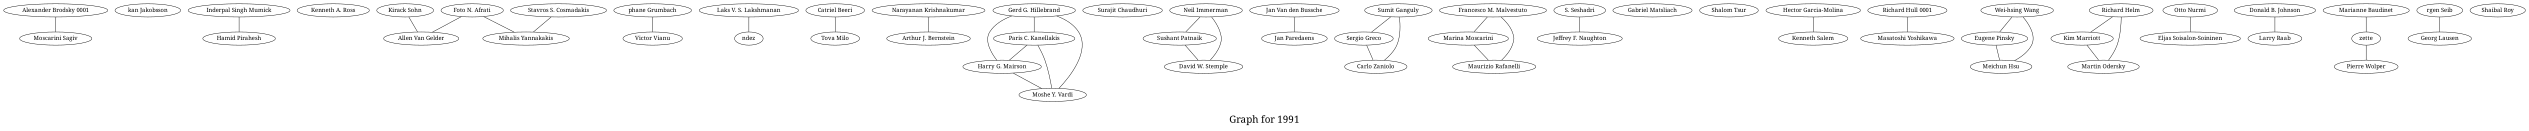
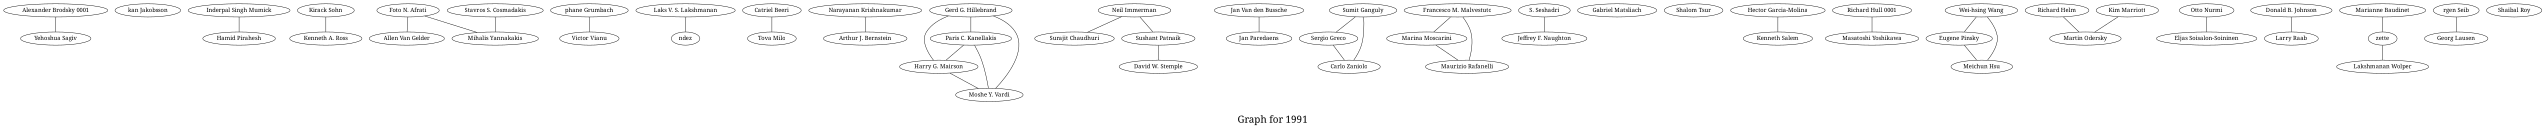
edge "Kirack Sohn" -- "Allen Van Gelder": now "Kirack Sohn" -- "Kenneth A. Ross"
edge "Richard Helm" -- "Kim Marriott": removed
node "Moscarini Sagiv": label "Moscarini Sagiv" -> "Yehoshua Sagiv"
edge "Neil Immerman" -- "David W. Stemple": now "Neil Immerman" -- "Surajit Chaudhuri"
node "Pierre Wolper": label "Pierre Wolper" -> "Lakshmanan Wolper"
